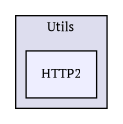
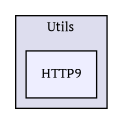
node "HTTP2": label "HTTP2" -> "HTTP9"
